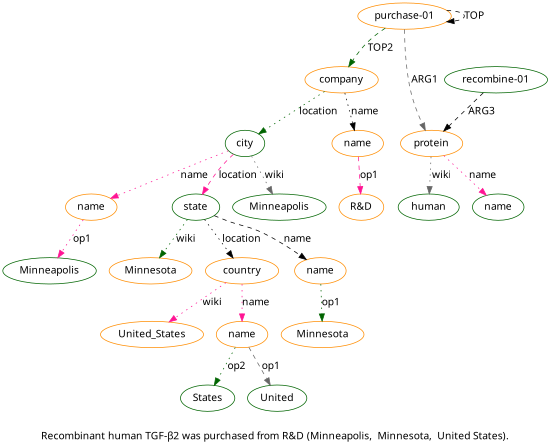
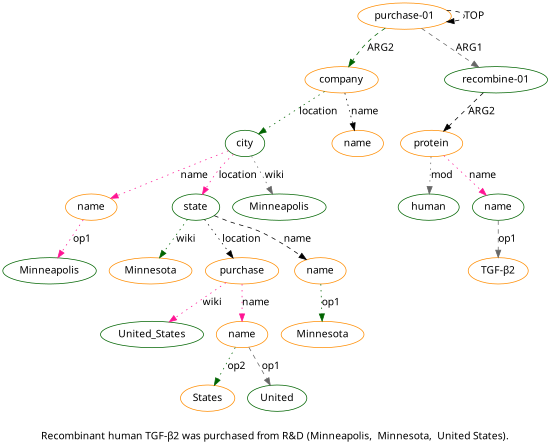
edge "purchase-01" -> "company": label "TOP2" -> "ARG2"
edge "purchase-01" -> "protein": now "purchase-01" -> "recombine-01"
edge "recombine-01" -> "protein": label "ARG3" -> "ARG2"
edge "city" -> "state": style dashed -> dotted
edge "protein" -> "human": label "wiki" -> "mod"
node "R&D": removed
node "country": label "country" -> "purchase"
node "TGF-β2": added
node "United_States": color darkorange -> darkgreen
node "States": color darkgreen -> darkorange
